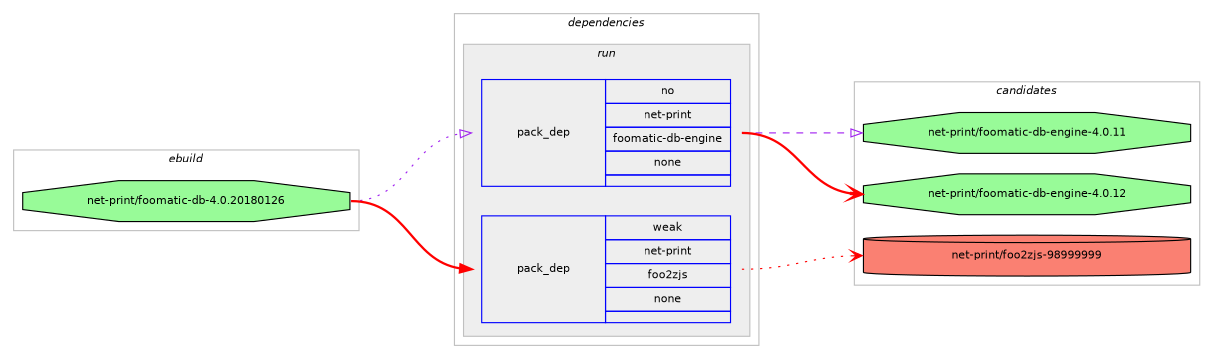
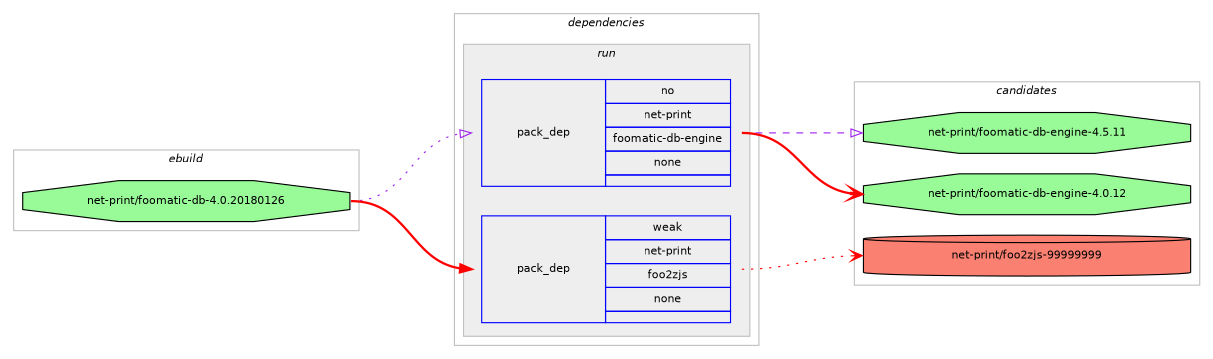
node "net-print/foomatic-db-engine-4.0.11": label "net-print/foomatic-db-engine-4.0.11" -> "net-print/foomatic-db-engine-4.5.11"
node "net-print/foo2zjs-98999999": label "net-print/foo2zjs-98999999" -> "net-print/foo2zjs-99999999"
